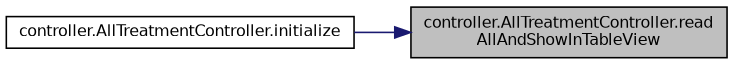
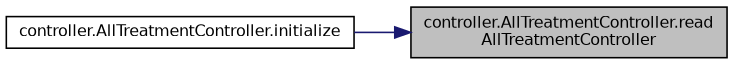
node "controller.AllTreatmentController.read AllAndShowInTableView": label "controller.AllTreatmentController.read AllAndShowInTableView" -> "controller.AllTreatmentController.read AllTreatmentController"
